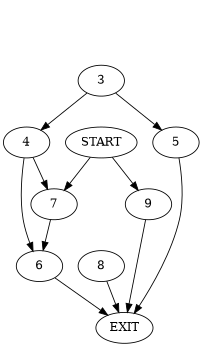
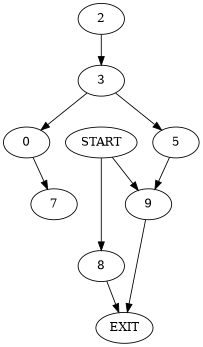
node "2": added
node "4": label "4" -> "0"
edge "START" -> "7": now "START" -> "8"
edge "5" -> "EXIT": now "5" -> "9"
node "6": removed
